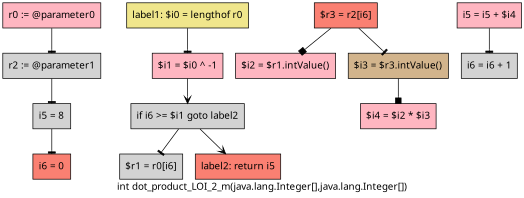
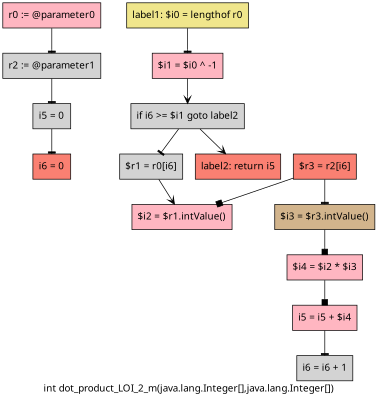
node "i5 = 8": label "i5 = 8" -> "i5 = 0"
edge "$r1 = r0[i6]" -> "$i2 = $r1.intValue()": added
edge "$i4 = $i2 * $i3" -> "i5 = i5 + $i4": added
